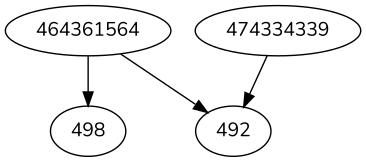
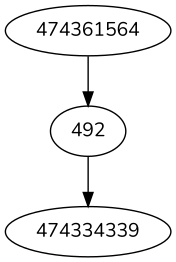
node "464361564": label "464361564" -> "474361564"
edge "474334339" -> "492": reversed
node "498": removed
